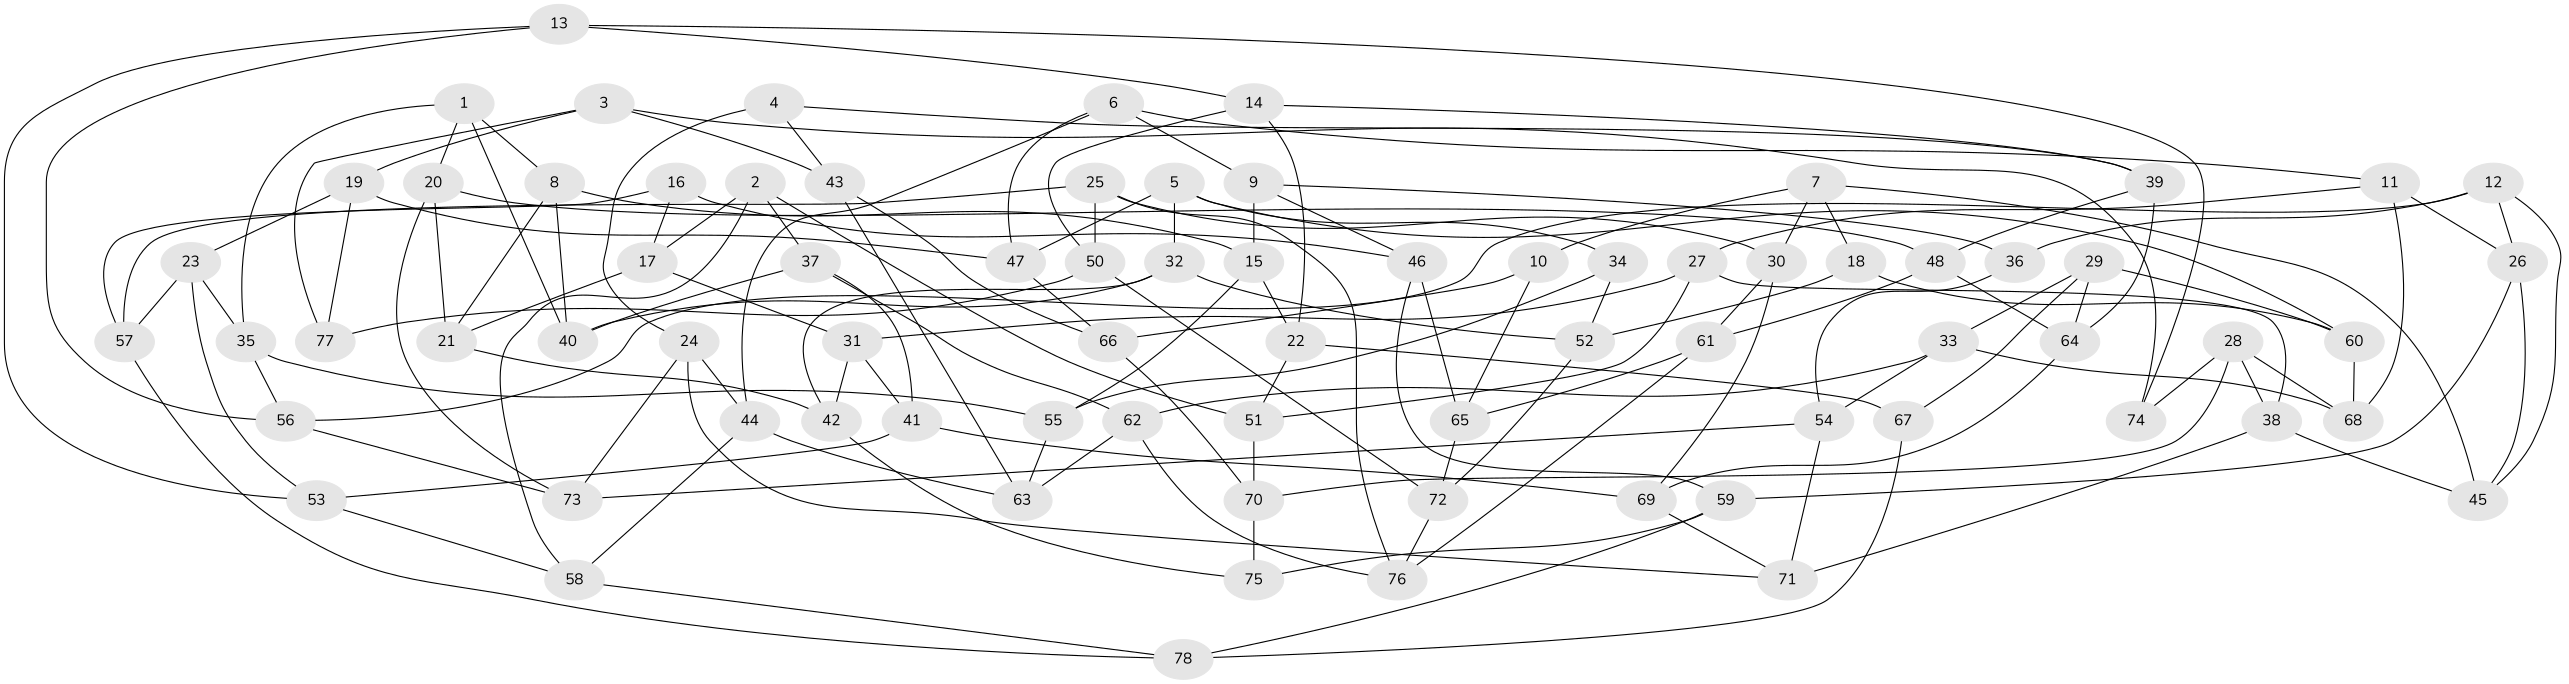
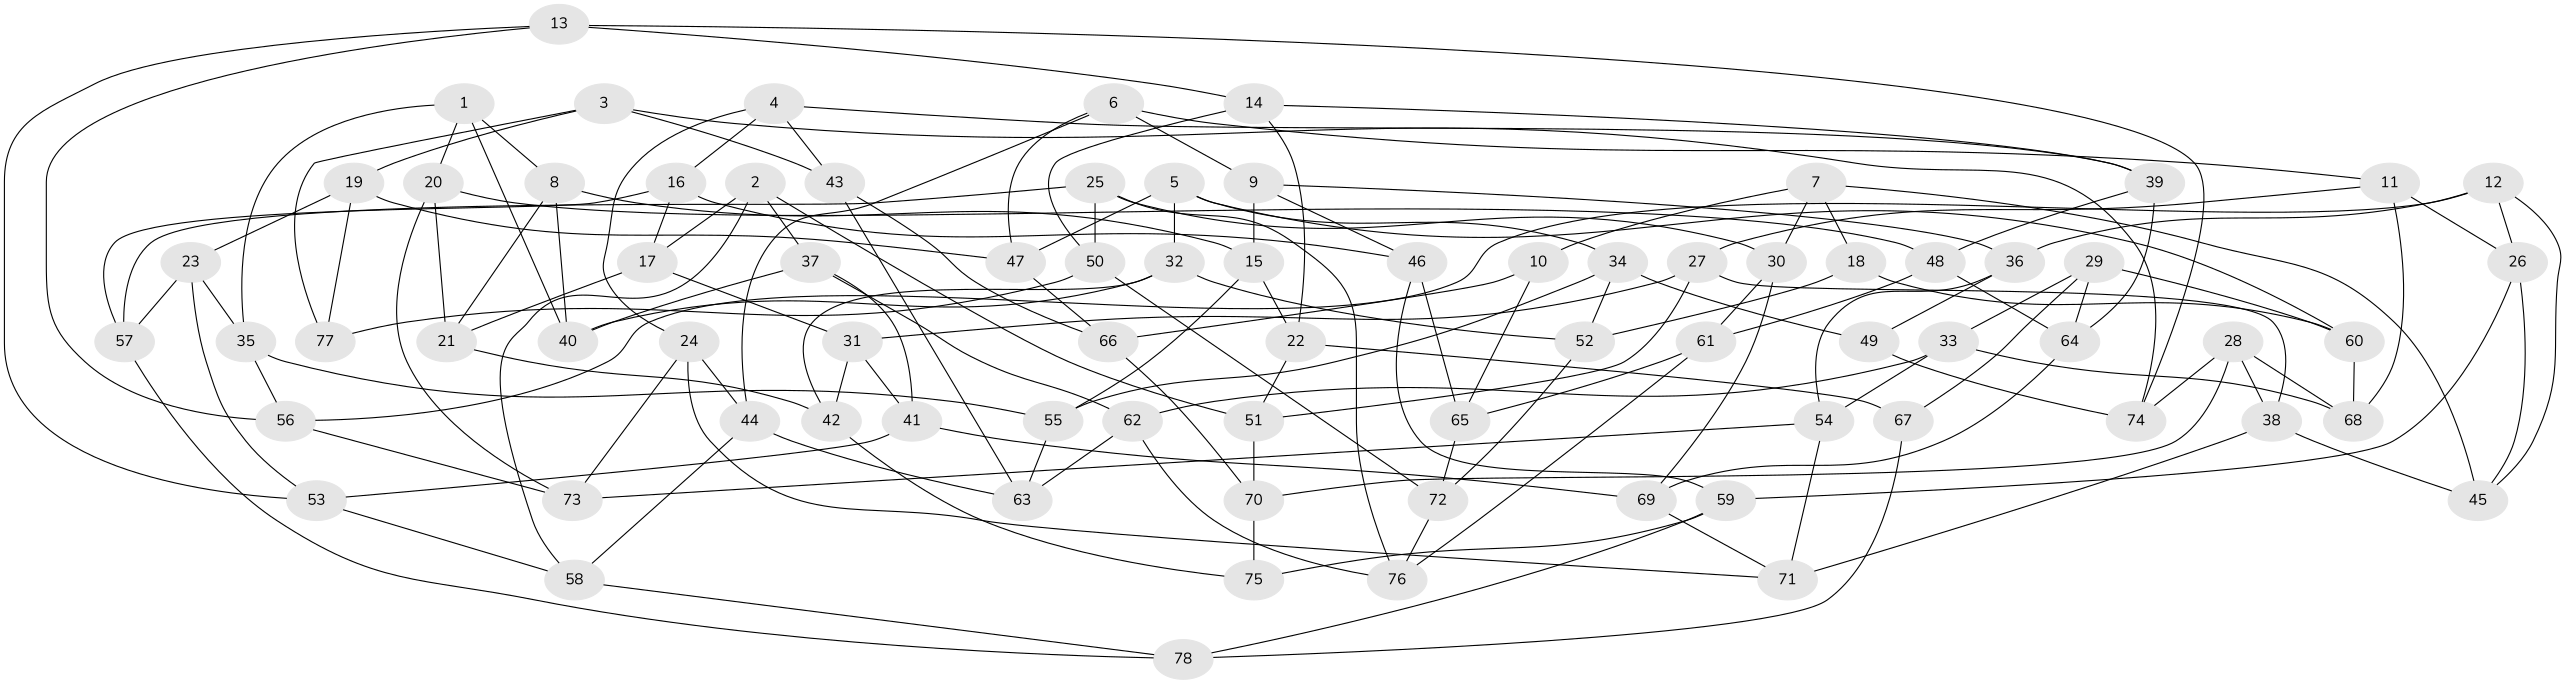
edge "4" -- "16": added
node "49": added
